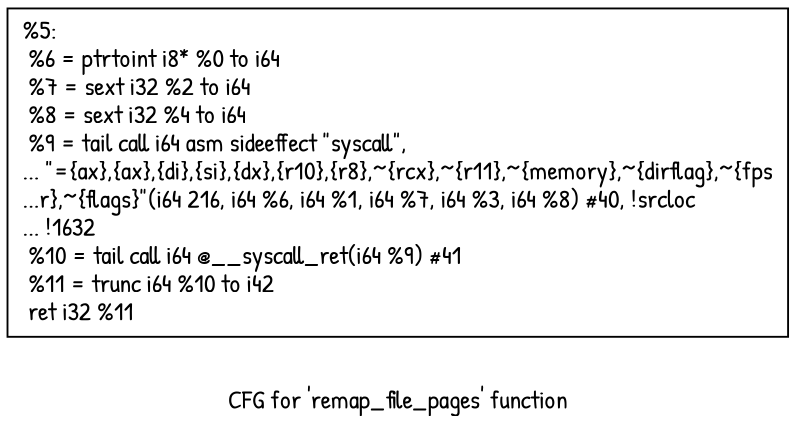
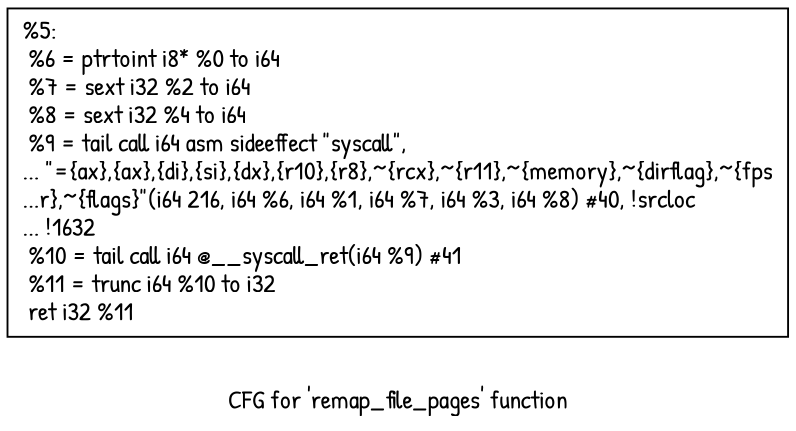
node "%5:": text "%11 = trunc i64 %10 to i42" -> "%11 = trunc i64 %10 to i32"
